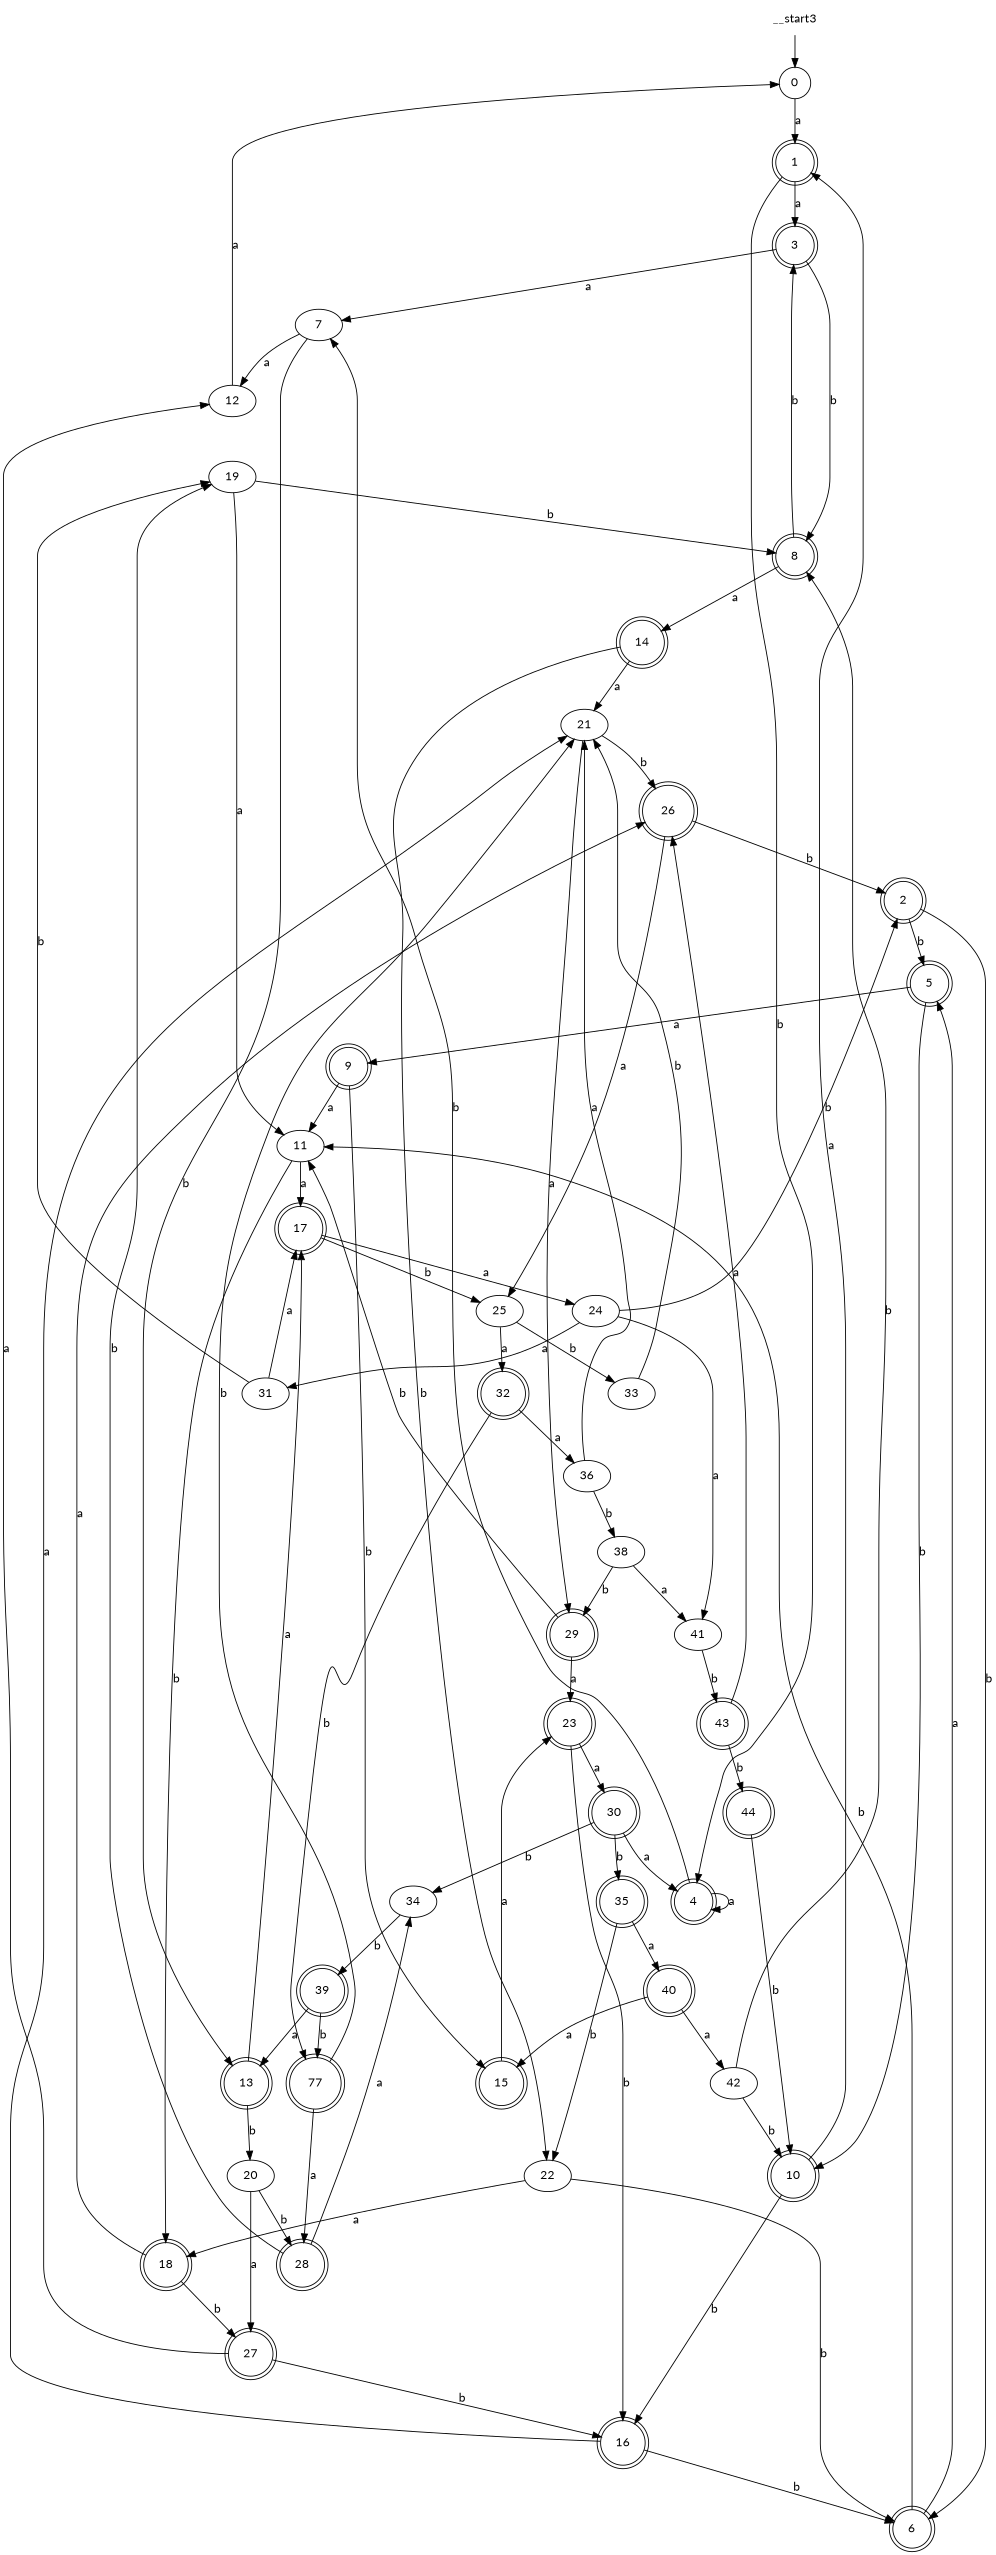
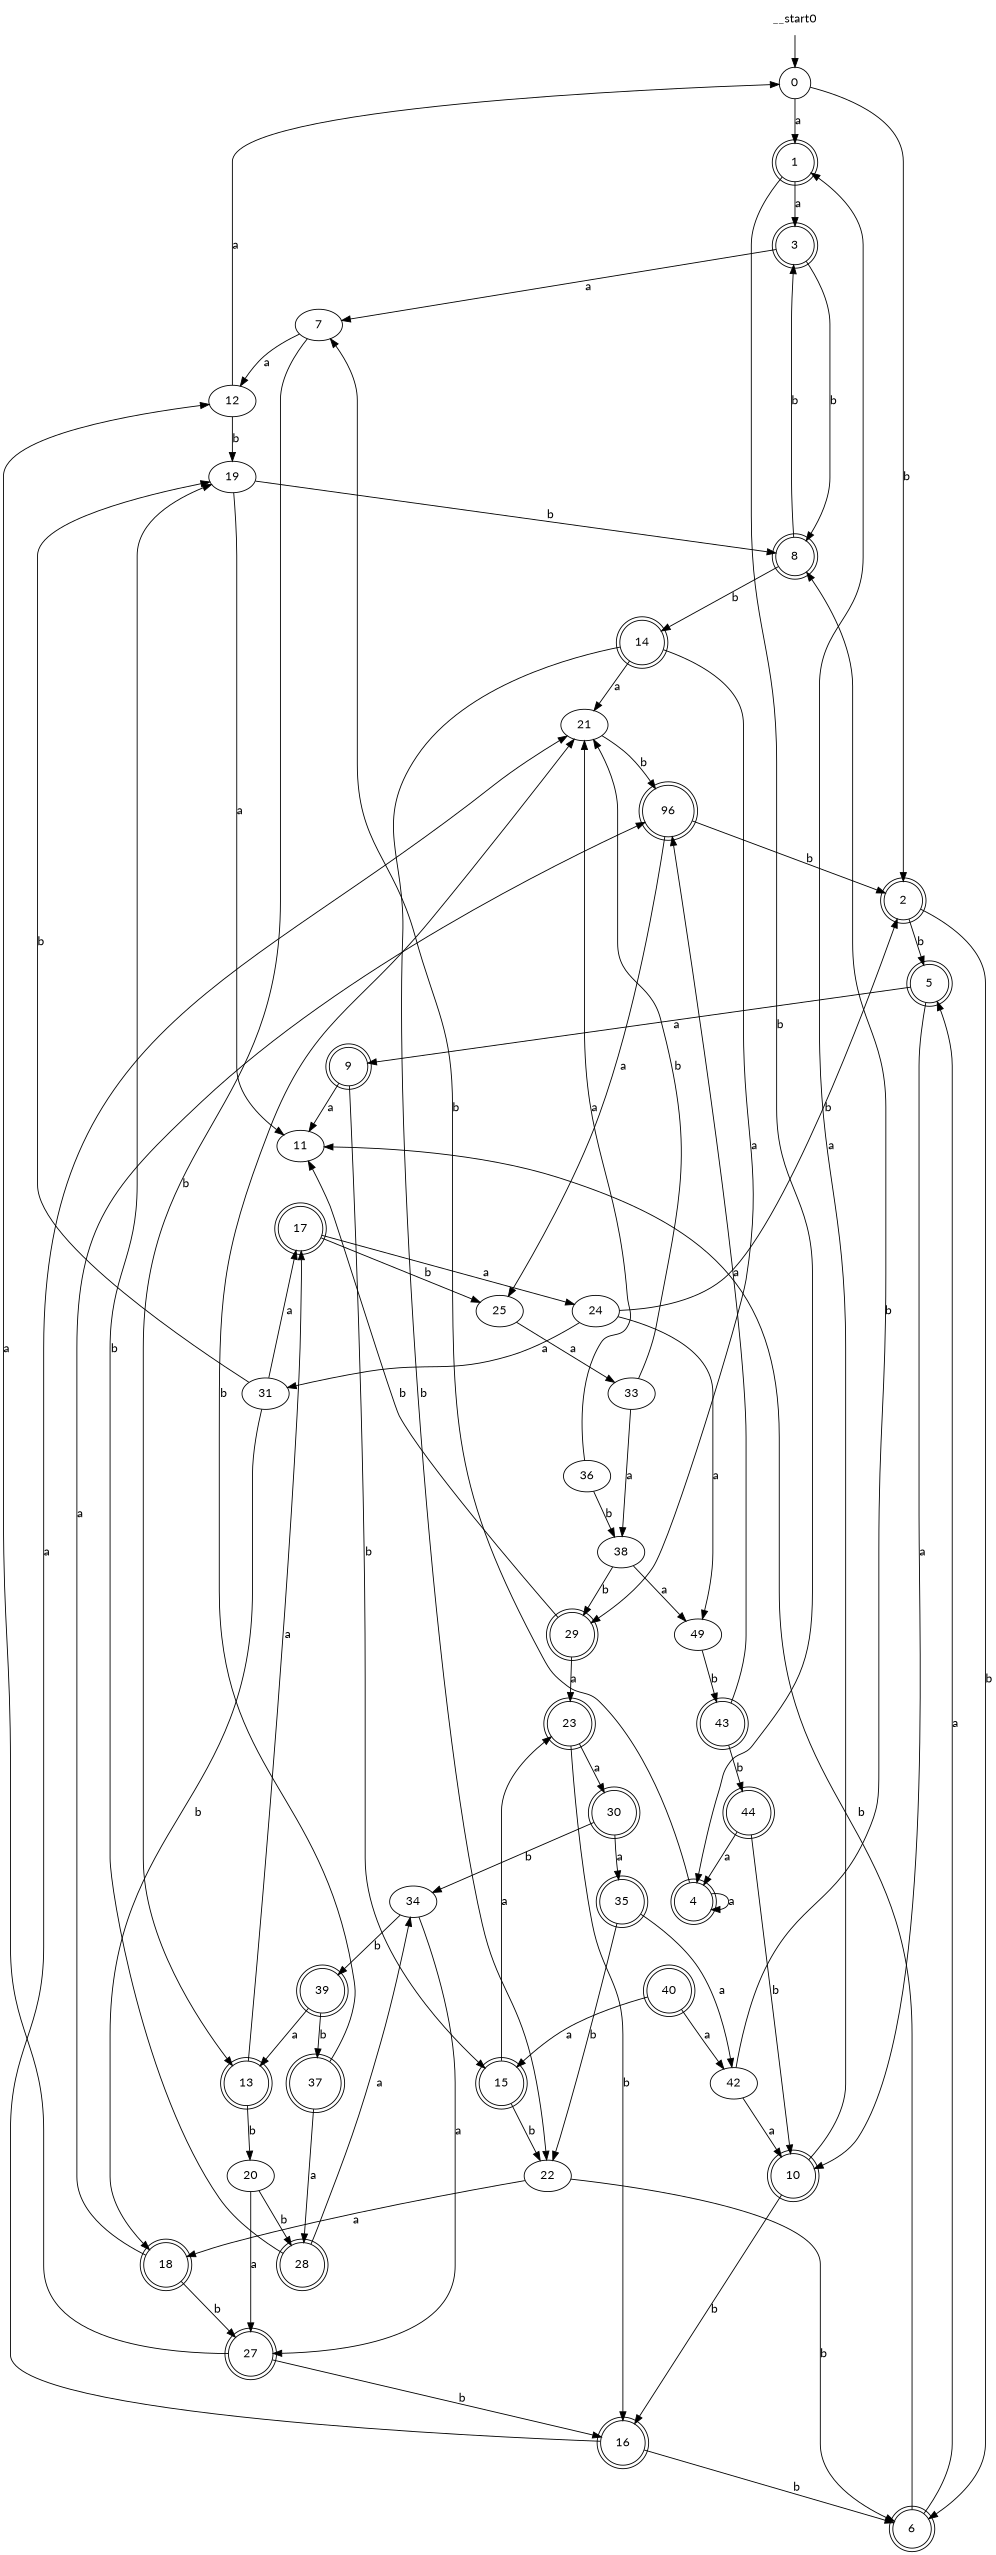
node "__start3": label "__start3" -> "__start0"
edge "12" -> "19": added, label "b"
edge "0" -> "2": added, label "b"
edge "8" -> "14": label "a" -> "b"
node "26": label "26" -> "96"
edge "21" -> "29": now "14" -> "29"
edge "11" -> "17": removed, label "a"
edge "25" -> "33": label "b" -> "a"
node "32": removed
edge "33" -> "38": added, label "a"
edge "5" -> "10": label "b" -> "a"
node "41": label "41" -> "49"
edge "11" -> "18": now "31" -> "18"
edge "30" -> "35": label "b" -> "a"
edge "30" -> "4": now "44" -> "4"
edge "35" -> "40": now "35" -> "42"
node "77": label "77" -> "37"
edge "15" -> "22": added, label "b"
edge "42" -> "10": label "b" -> "a"
edge "34" -> "27": added, label "a"
